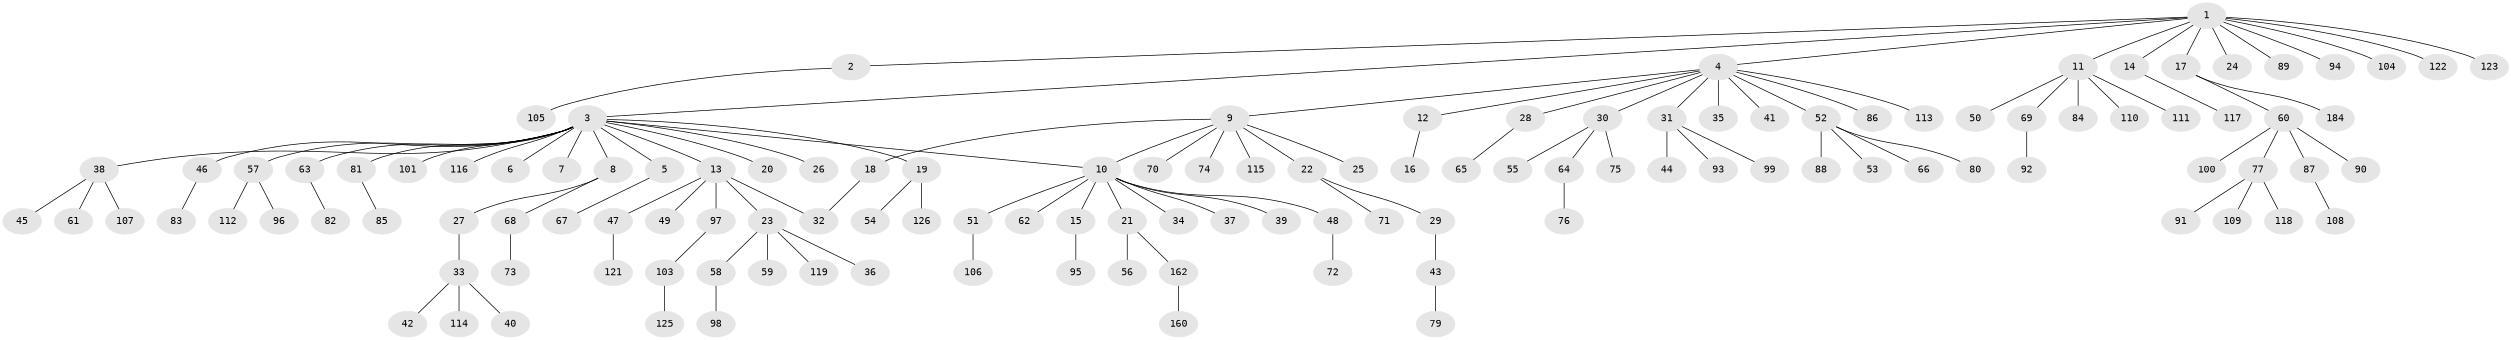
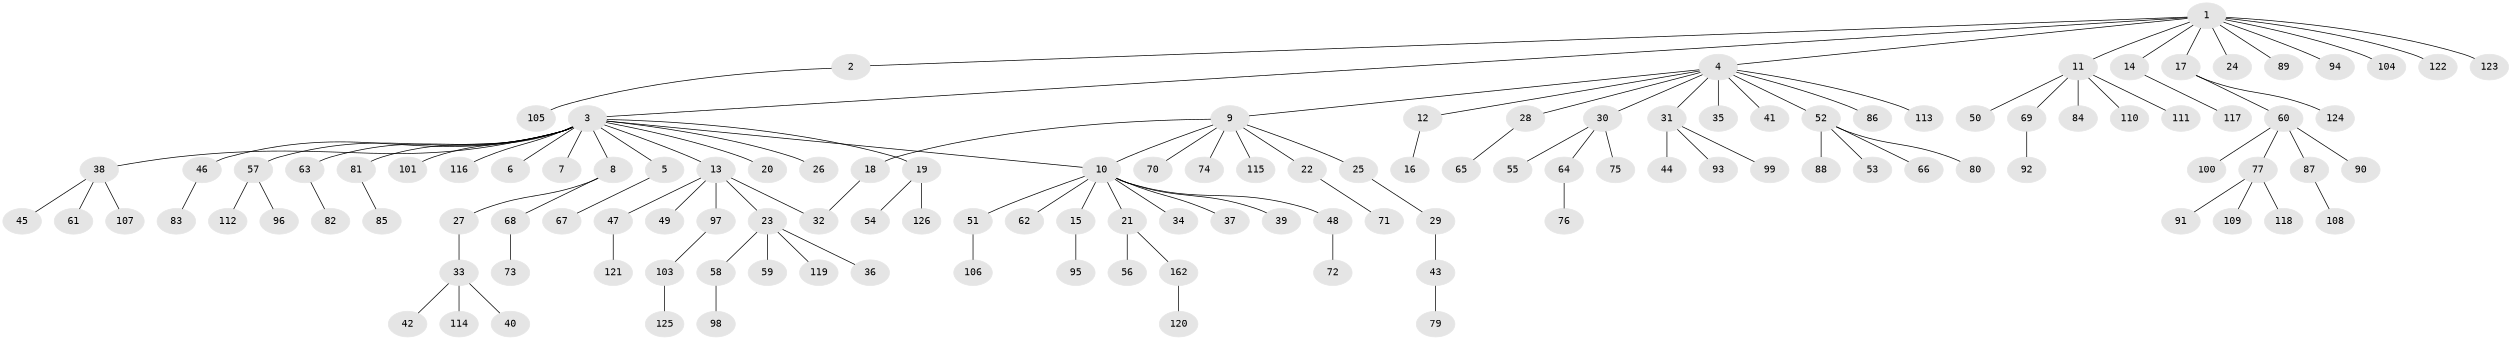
node "184": label "184" -> "124"
edge "22" -- "29": now "25" -- "29"
node "160": label "160" -> "120"
